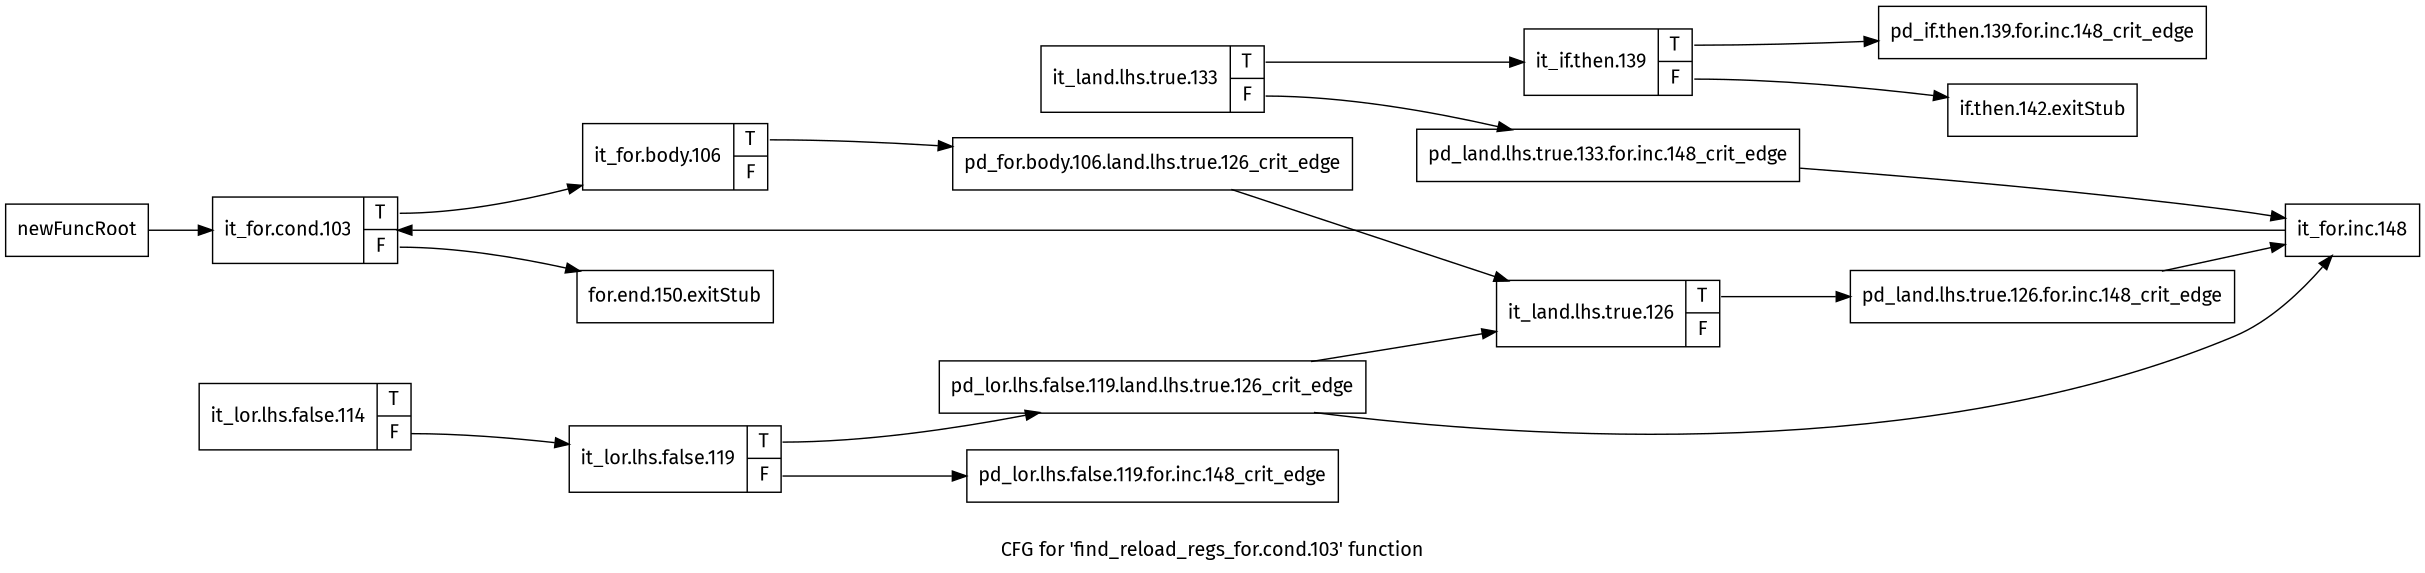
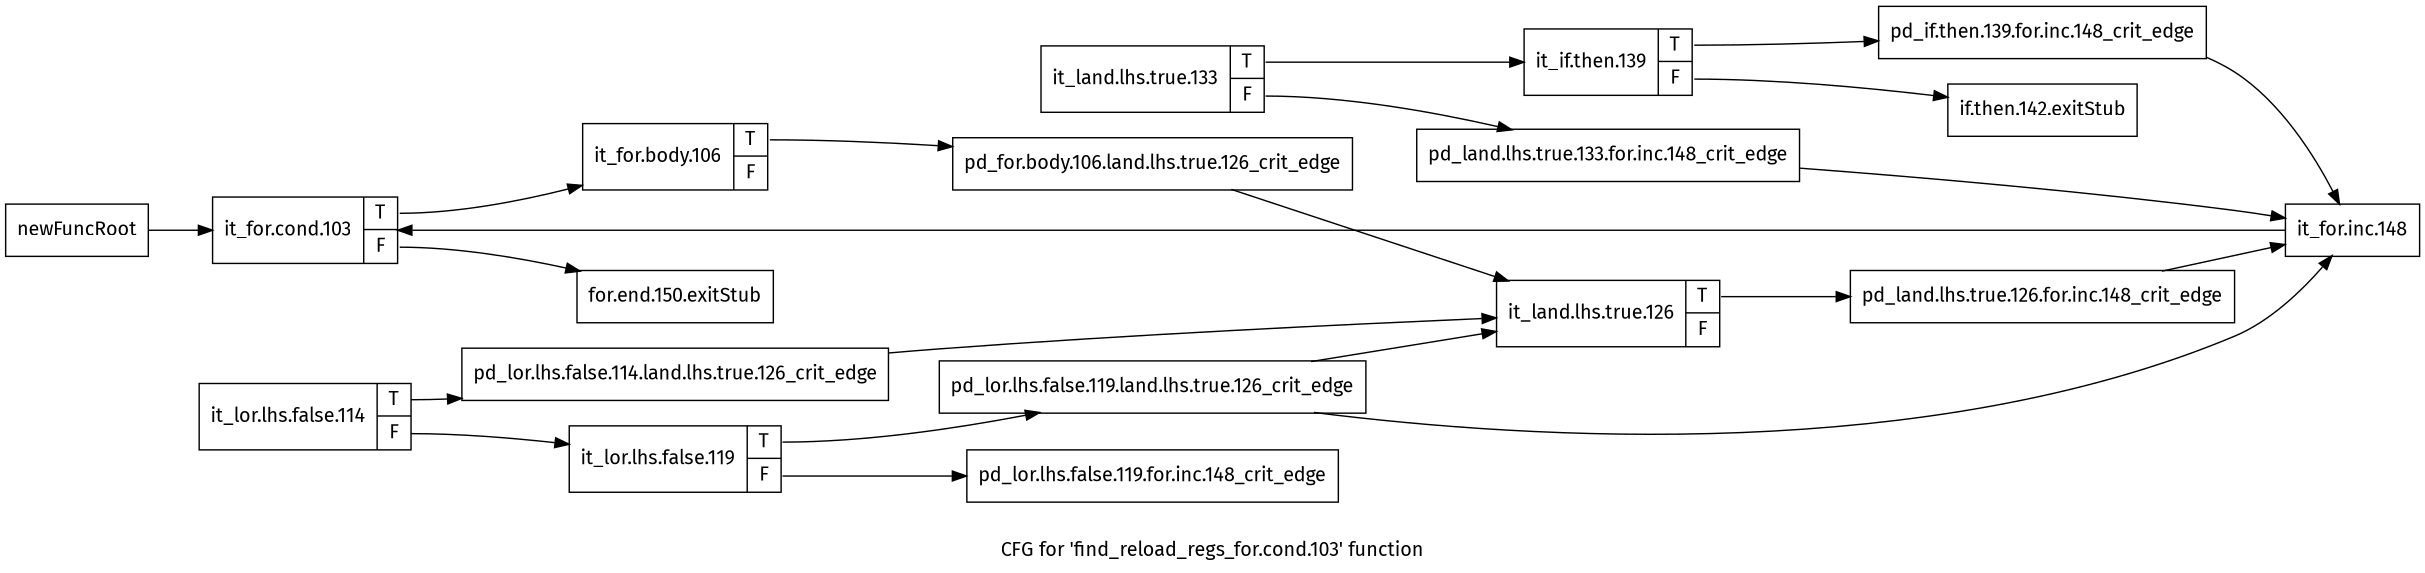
edge "pd_if.then.139.for.inc.148_crit_edge" -> "it_for.inc.148": added
node "pd_lor.lhs.false.114.land.lhs.true.126_crit_edge": added
